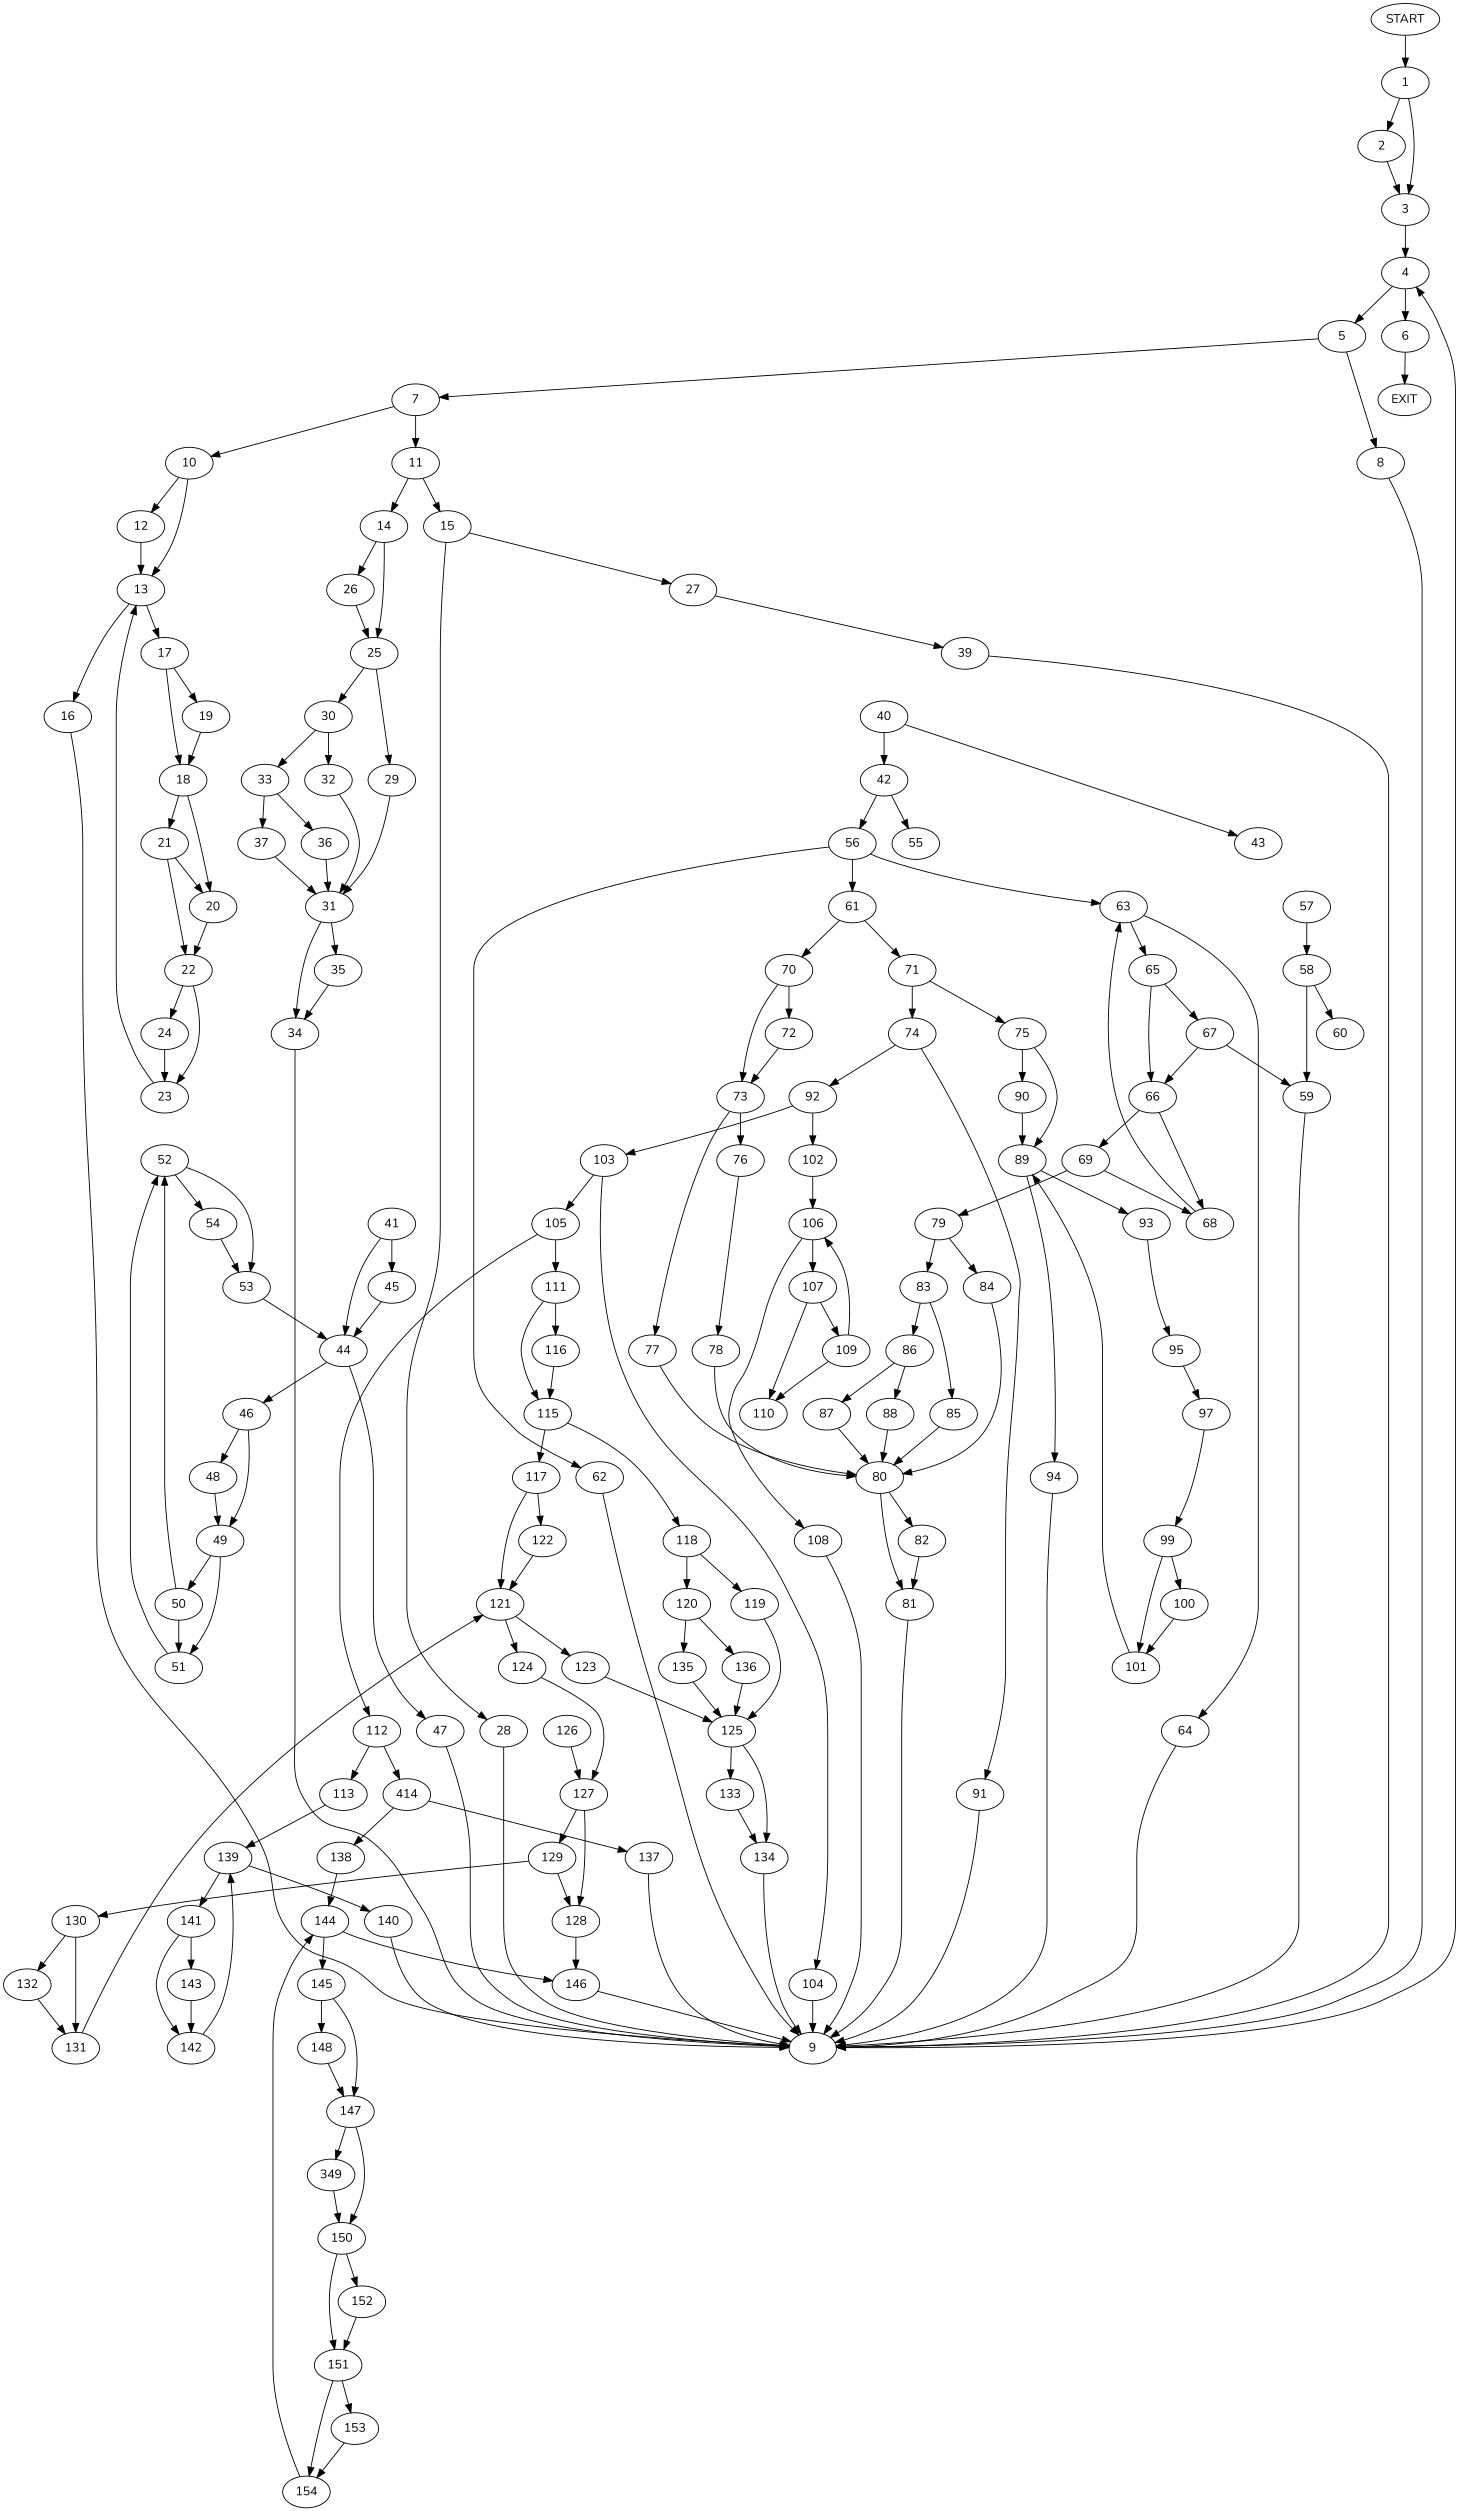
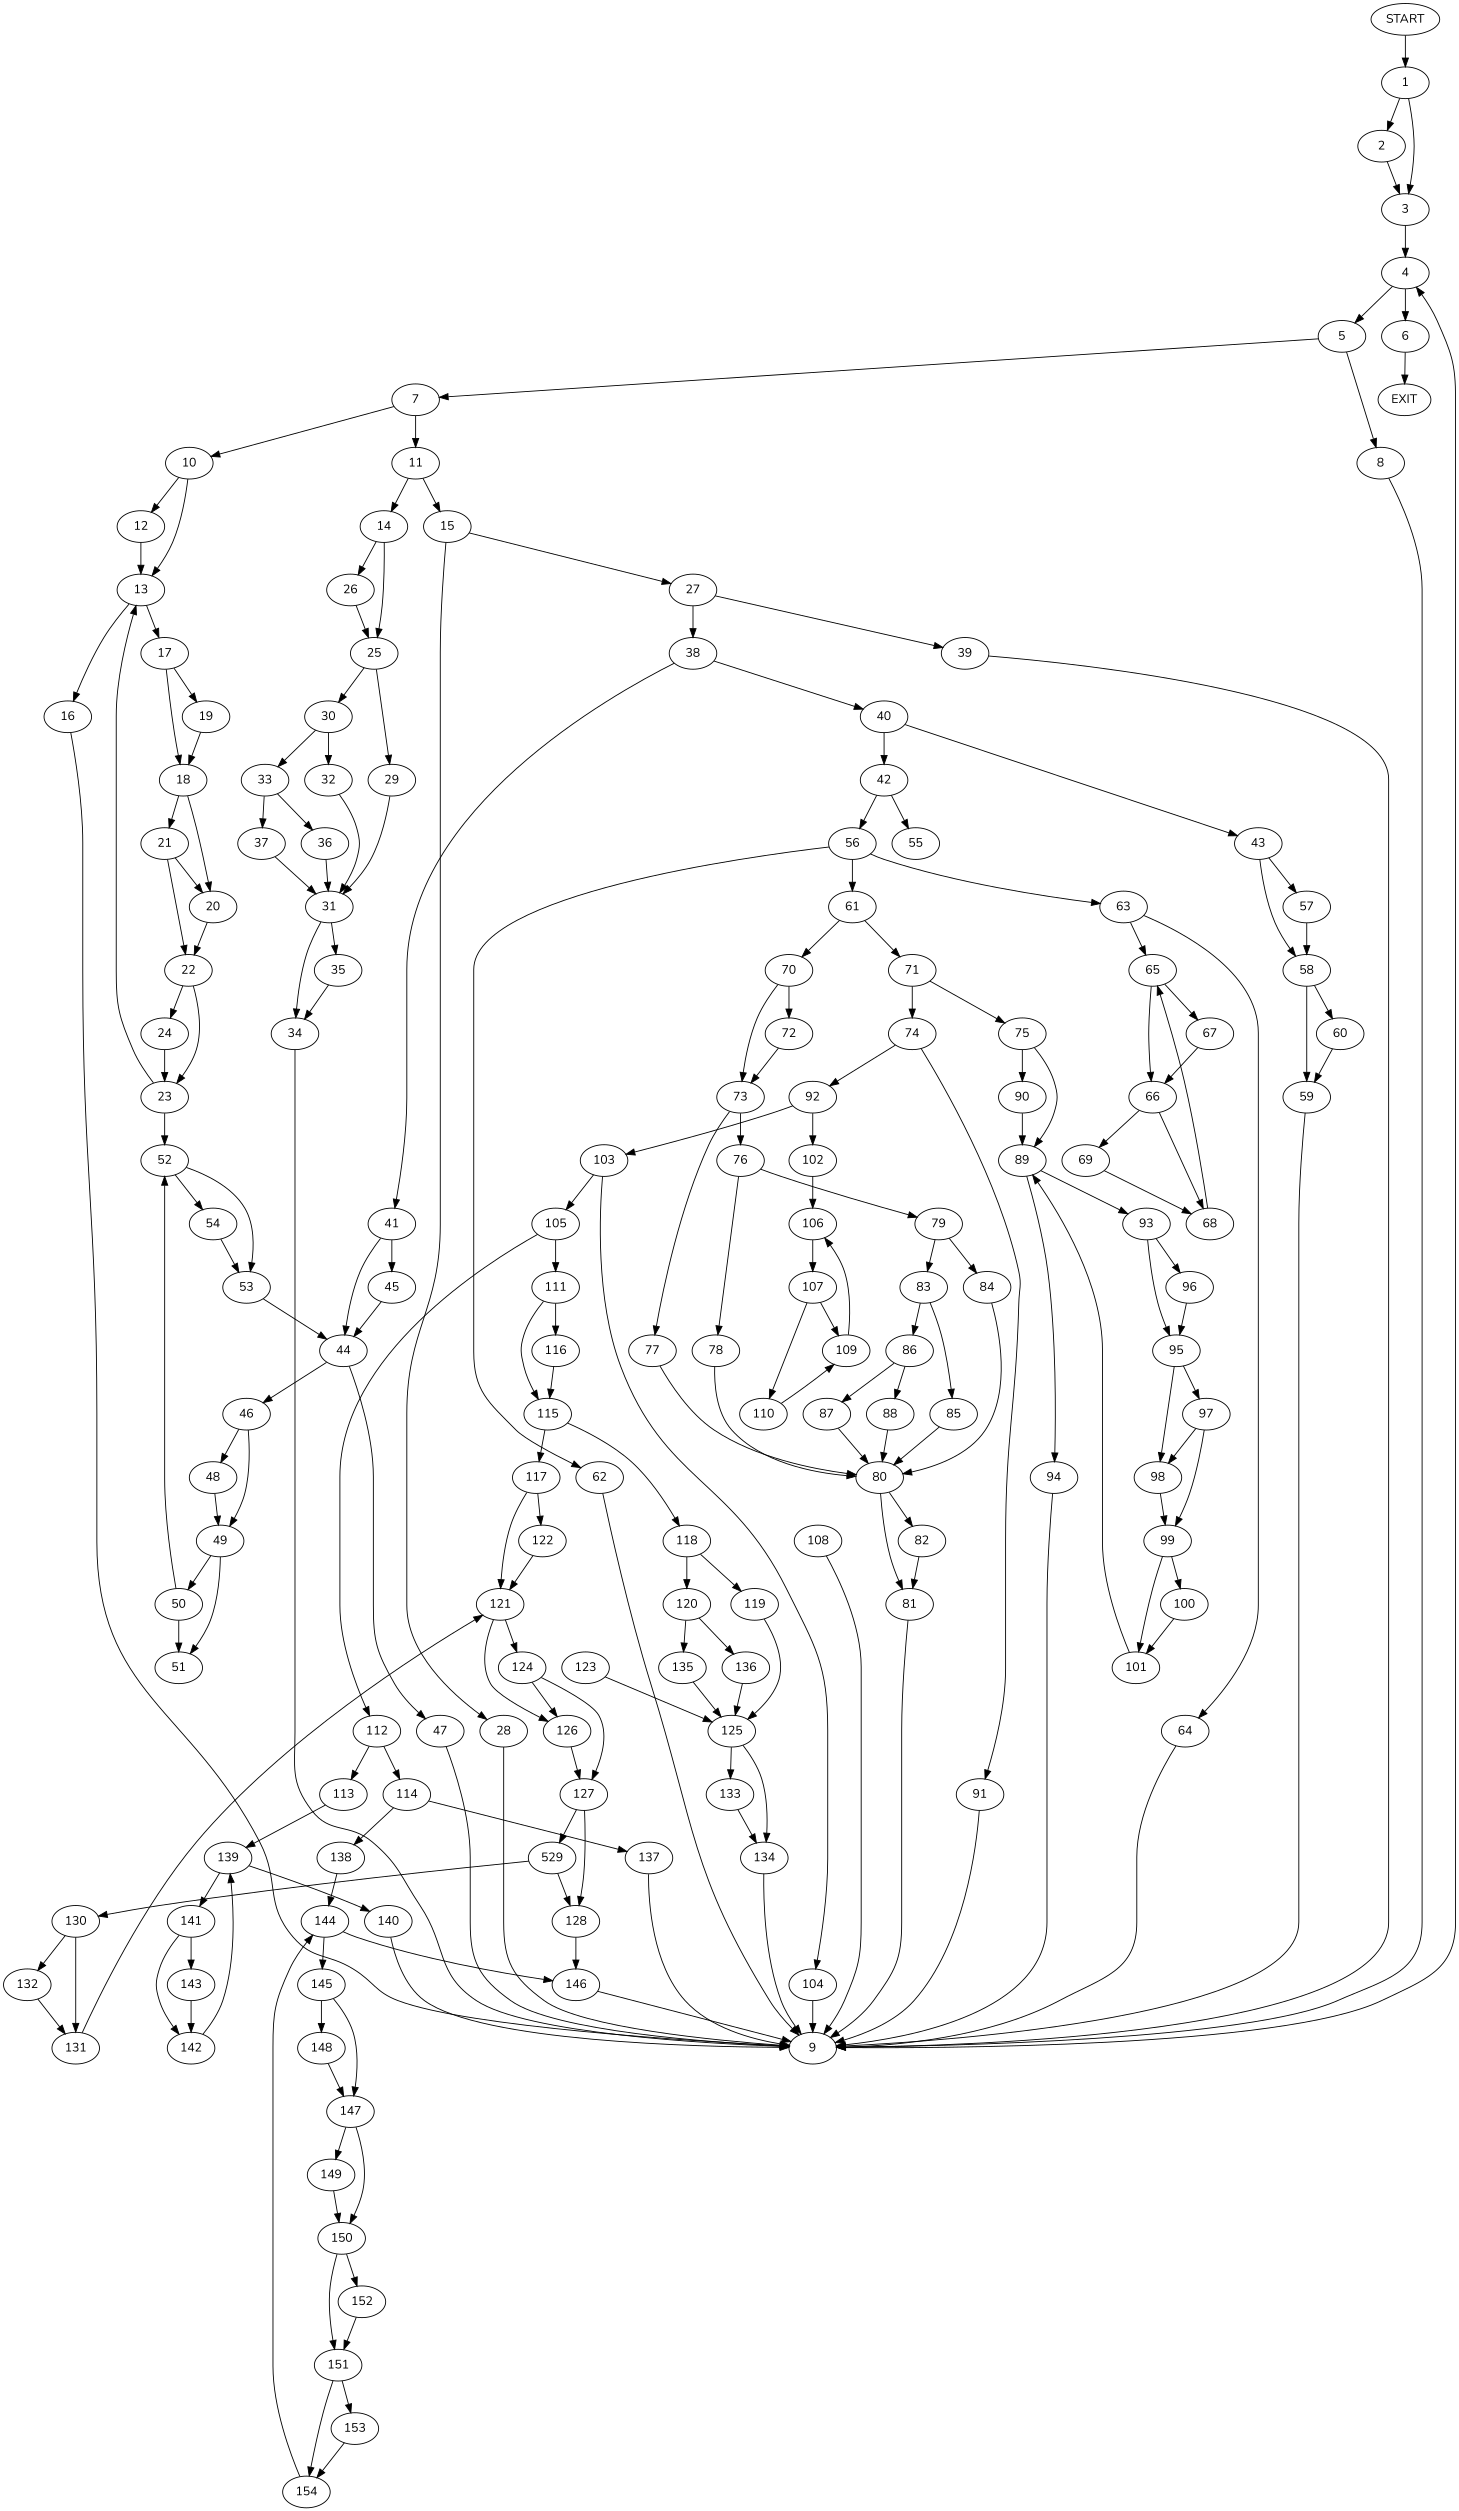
node "38": added
edge "43" -> "57": added
edge "43" -> "58": added
edge "67" -> "59": now "60" -> "59"
edge "68" -> "63": now "68" -> "65"
edge "69" -> "79": now "76" -> "79"
node "96": added
edge "109" -> "110": reversed
edge "106" -> "108": removed
edge "51" -> "52": now "23" -> "52"
node "98": added
edge "121" -> "123": now "121" -> "126"
edge "124" -> "126": added
node "414": label "414" -> "114"
node "129": label "129" -> "529"
node "349": label "349" -> "149"
